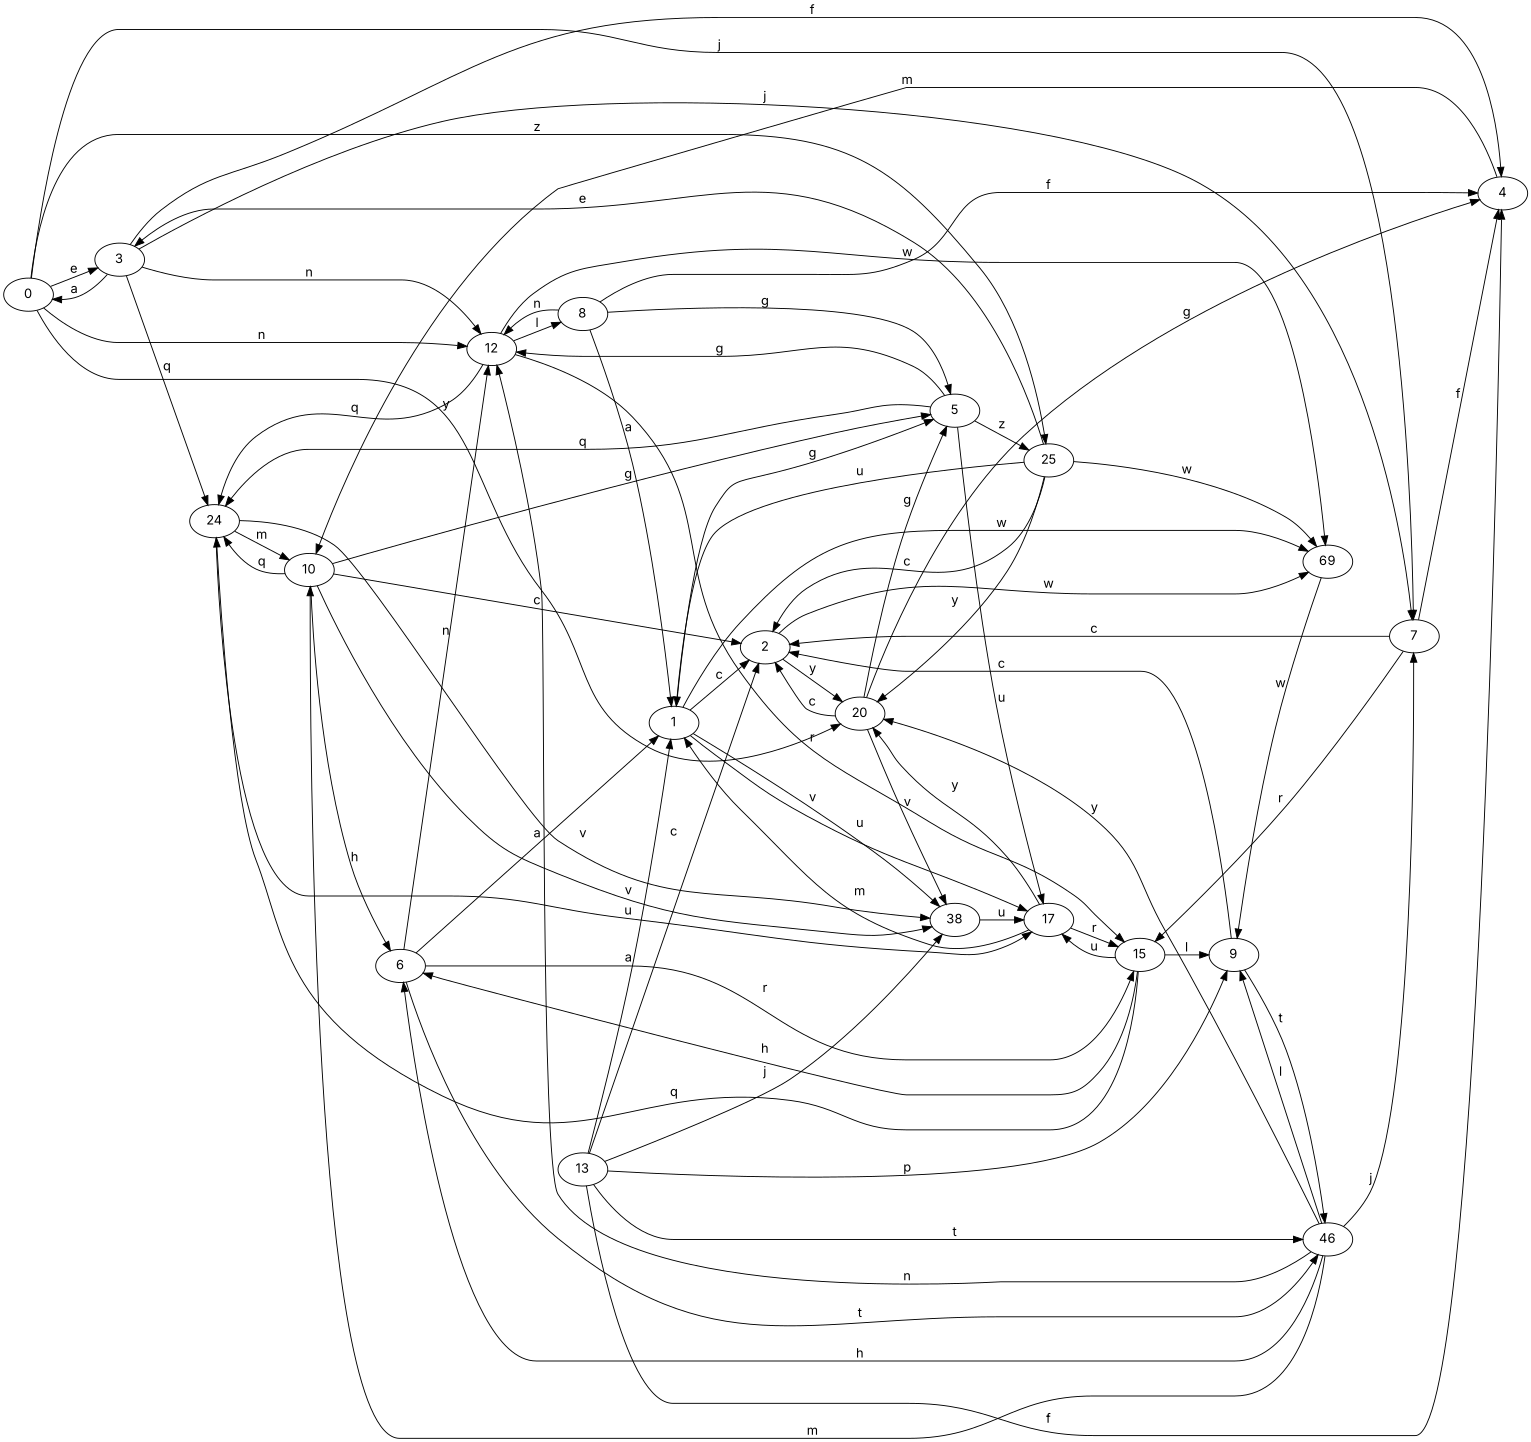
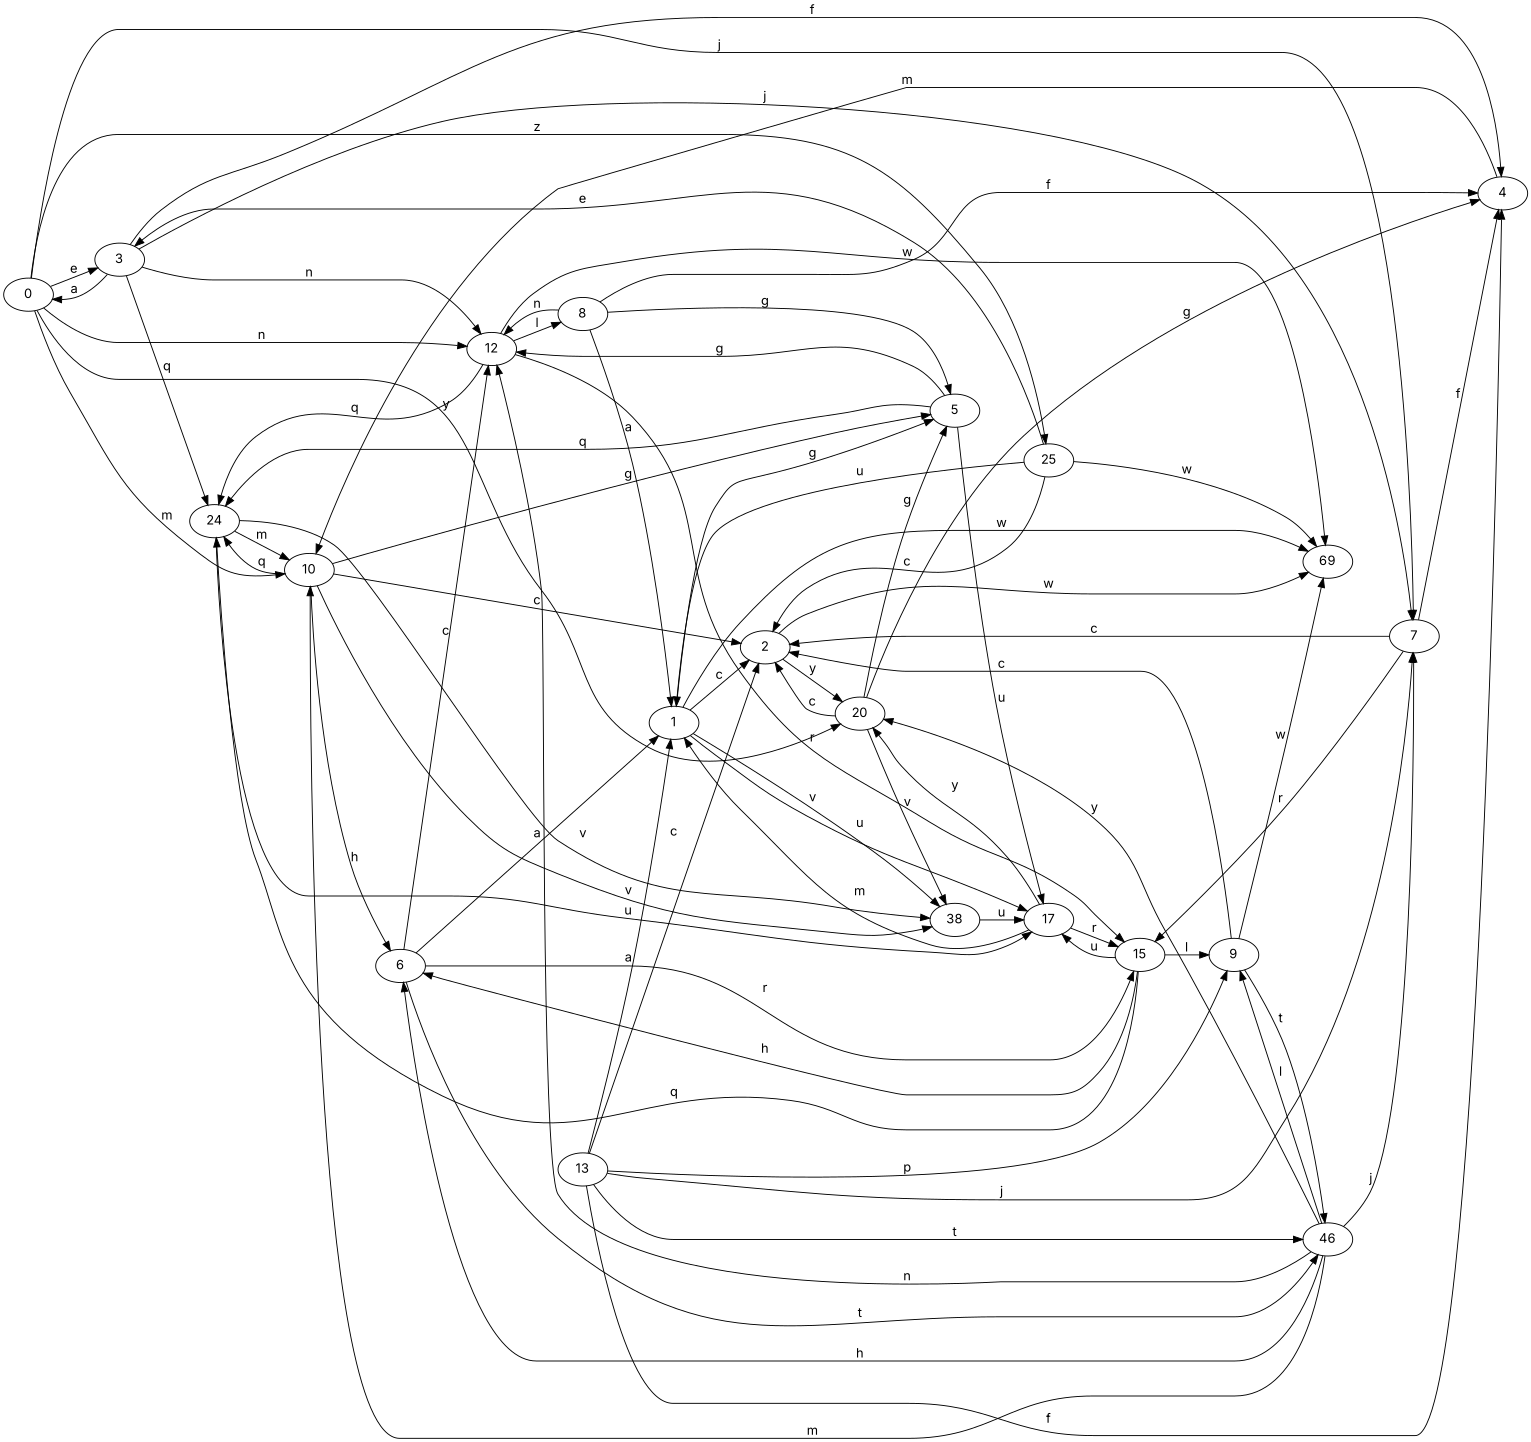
edge "5" -> "25": removed, label "z"
edge "0" -> "10": added, label "m"
edge "25" -> "20": removed, label "y"
edge "6" -> "12": label "n" -> "c"
edge "69" -> "9": reversed
edge "13" -> "38": now "13" -> "7"
